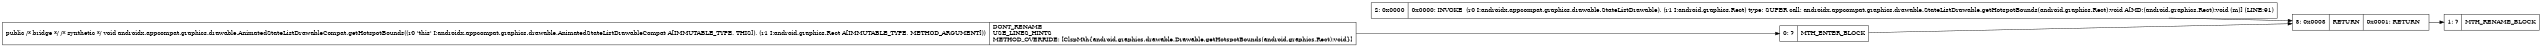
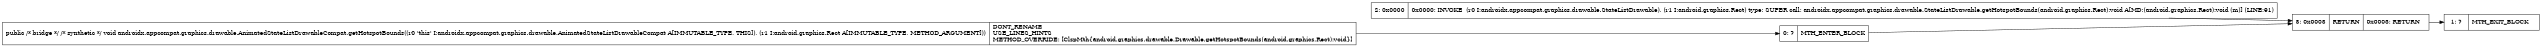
node "3: 0x0003": text "0x0001: RETURN" -> "0x0003: RETURN"
node "1: ?": text "MTH_RENAME_BLOCK" -> "MTH_EXIT_BLOCK"
